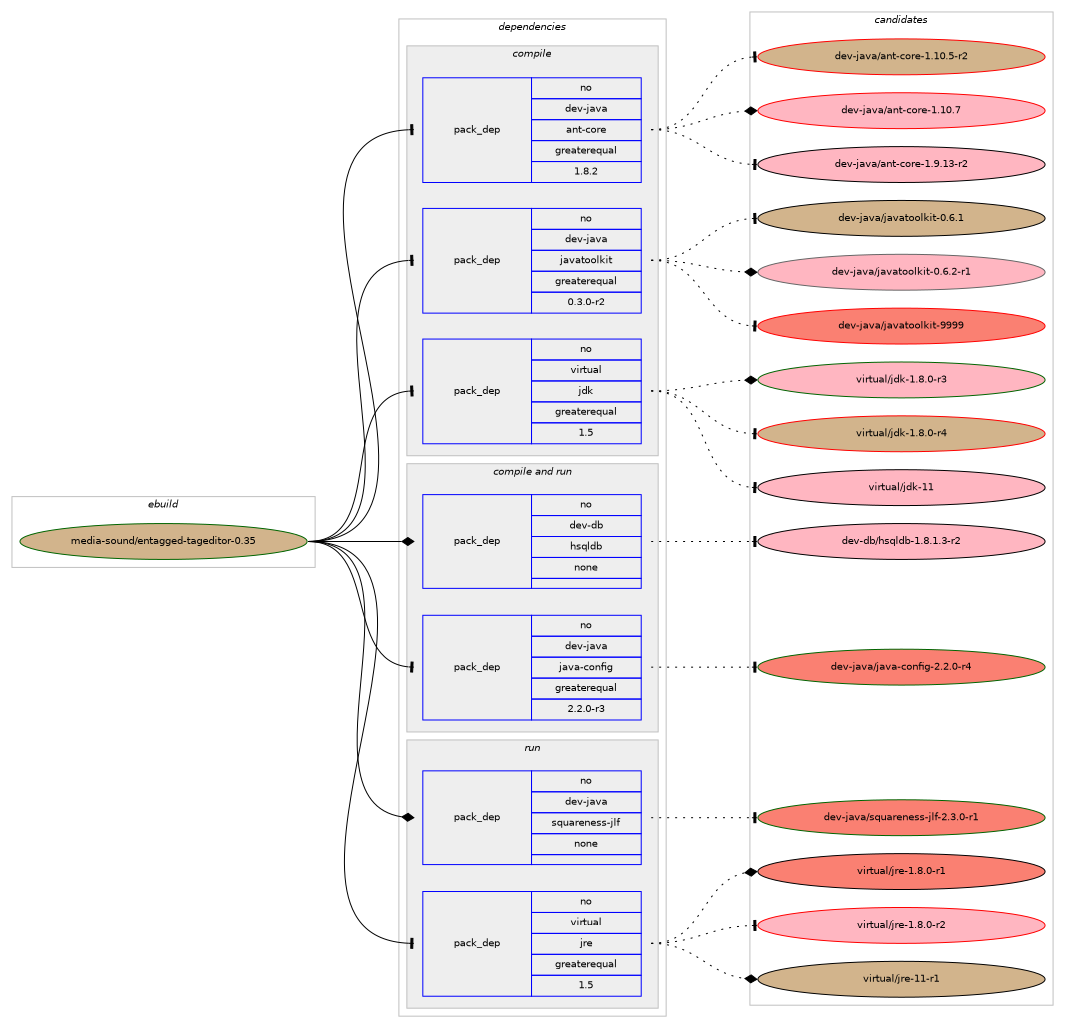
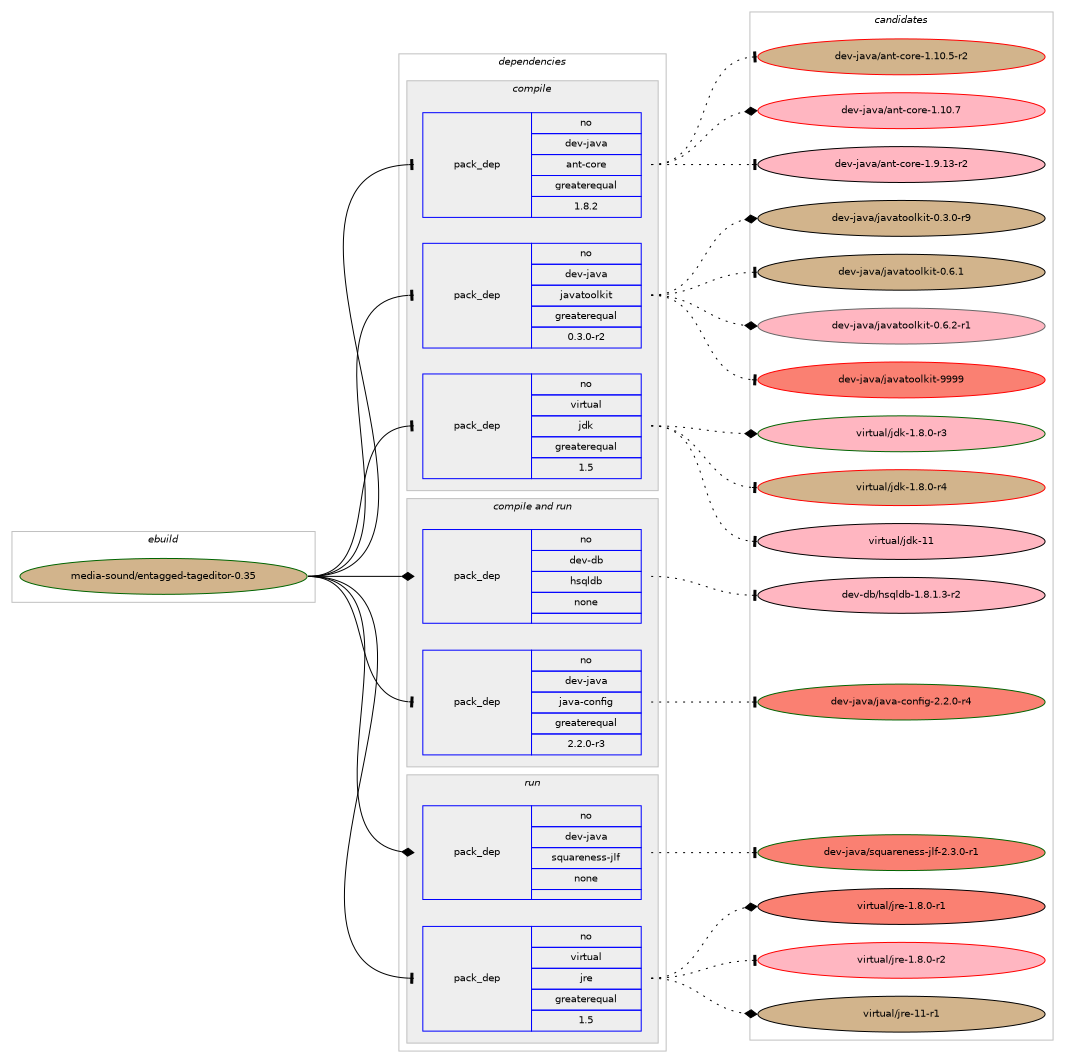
node "dev-java/javatoolkit-0.3.0-r9": added
